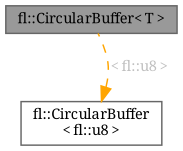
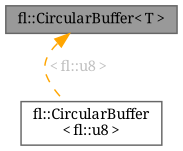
edge "fl::CircularBuffer< T >" -> "fl::CircularBuffer < fl::u8 >": reversed
